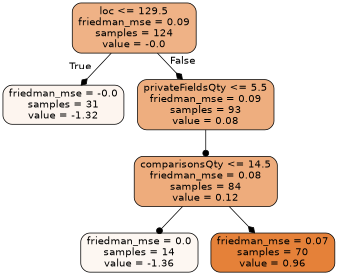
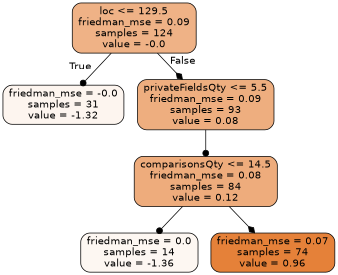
edge "loc <= 129.5 friedman_mse = 0.09 samples = 124 value = -0.0" -> "friedman_mse = -0.0 samples = 31 value = -1.32": arrowhead diamond -> dot
node "friedman_mse = 0.07 samples = 70 value = 0.96": label "friedman_mse = 0.07 samples = 70 value = 0.96" -> "friedman_mse = 0.07 samples = 74 value = 0.96"
